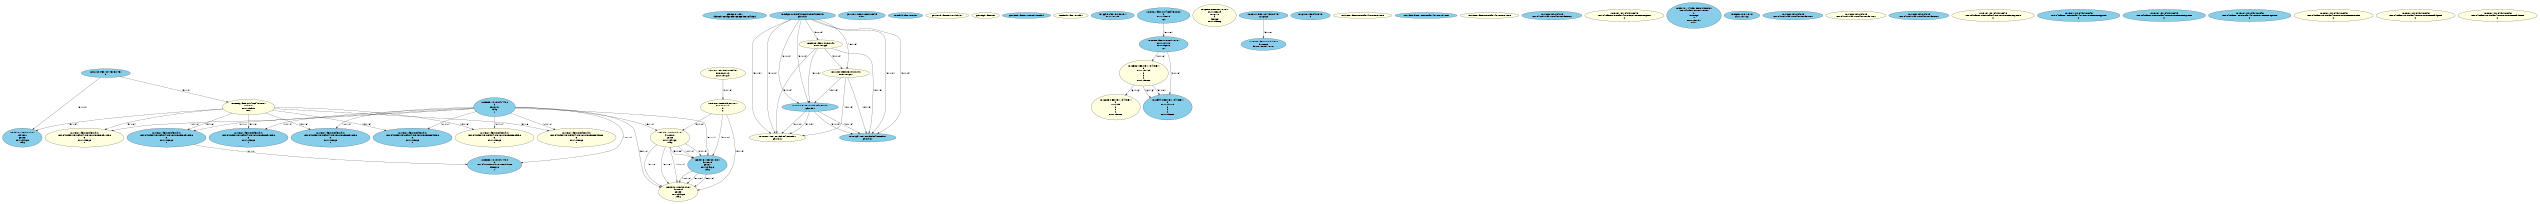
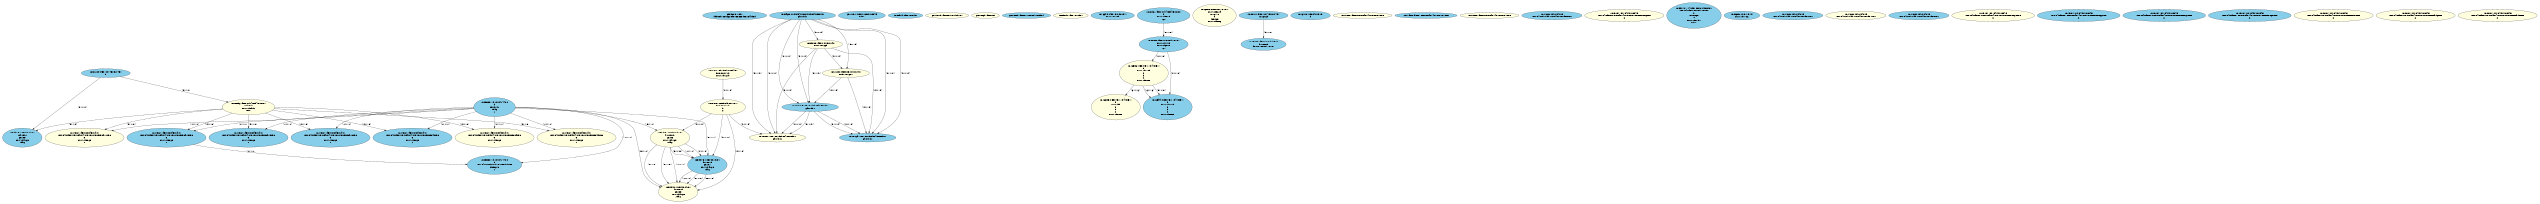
edge "4214413.GetStartupInfoW 2107417624" -> "4245454.LeaveCriticalSection 6917004": now "4248145.LoadLibraryExW 3224341740 0 2" -> "4245454.LeaveCriticalSection 6917004"
